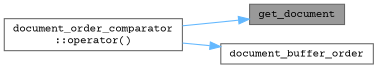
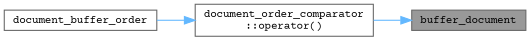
node "get_document": label "get_document" -> "buffer_document"
edge "document_order_comparator ::operator()" -> "document_buffer_order": reversed
